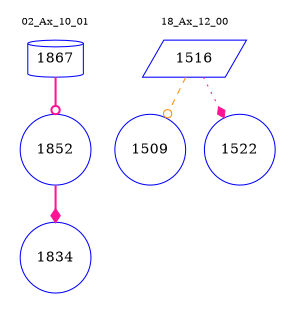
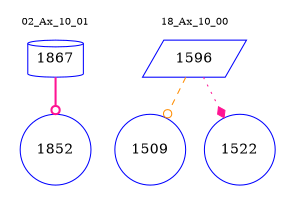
cluster "18_Ax_12_00": label "18_Ax_12_00" -> "18_Ax_10_00"
node "1516": label "1516" -> "1596"
node "1834": removed
